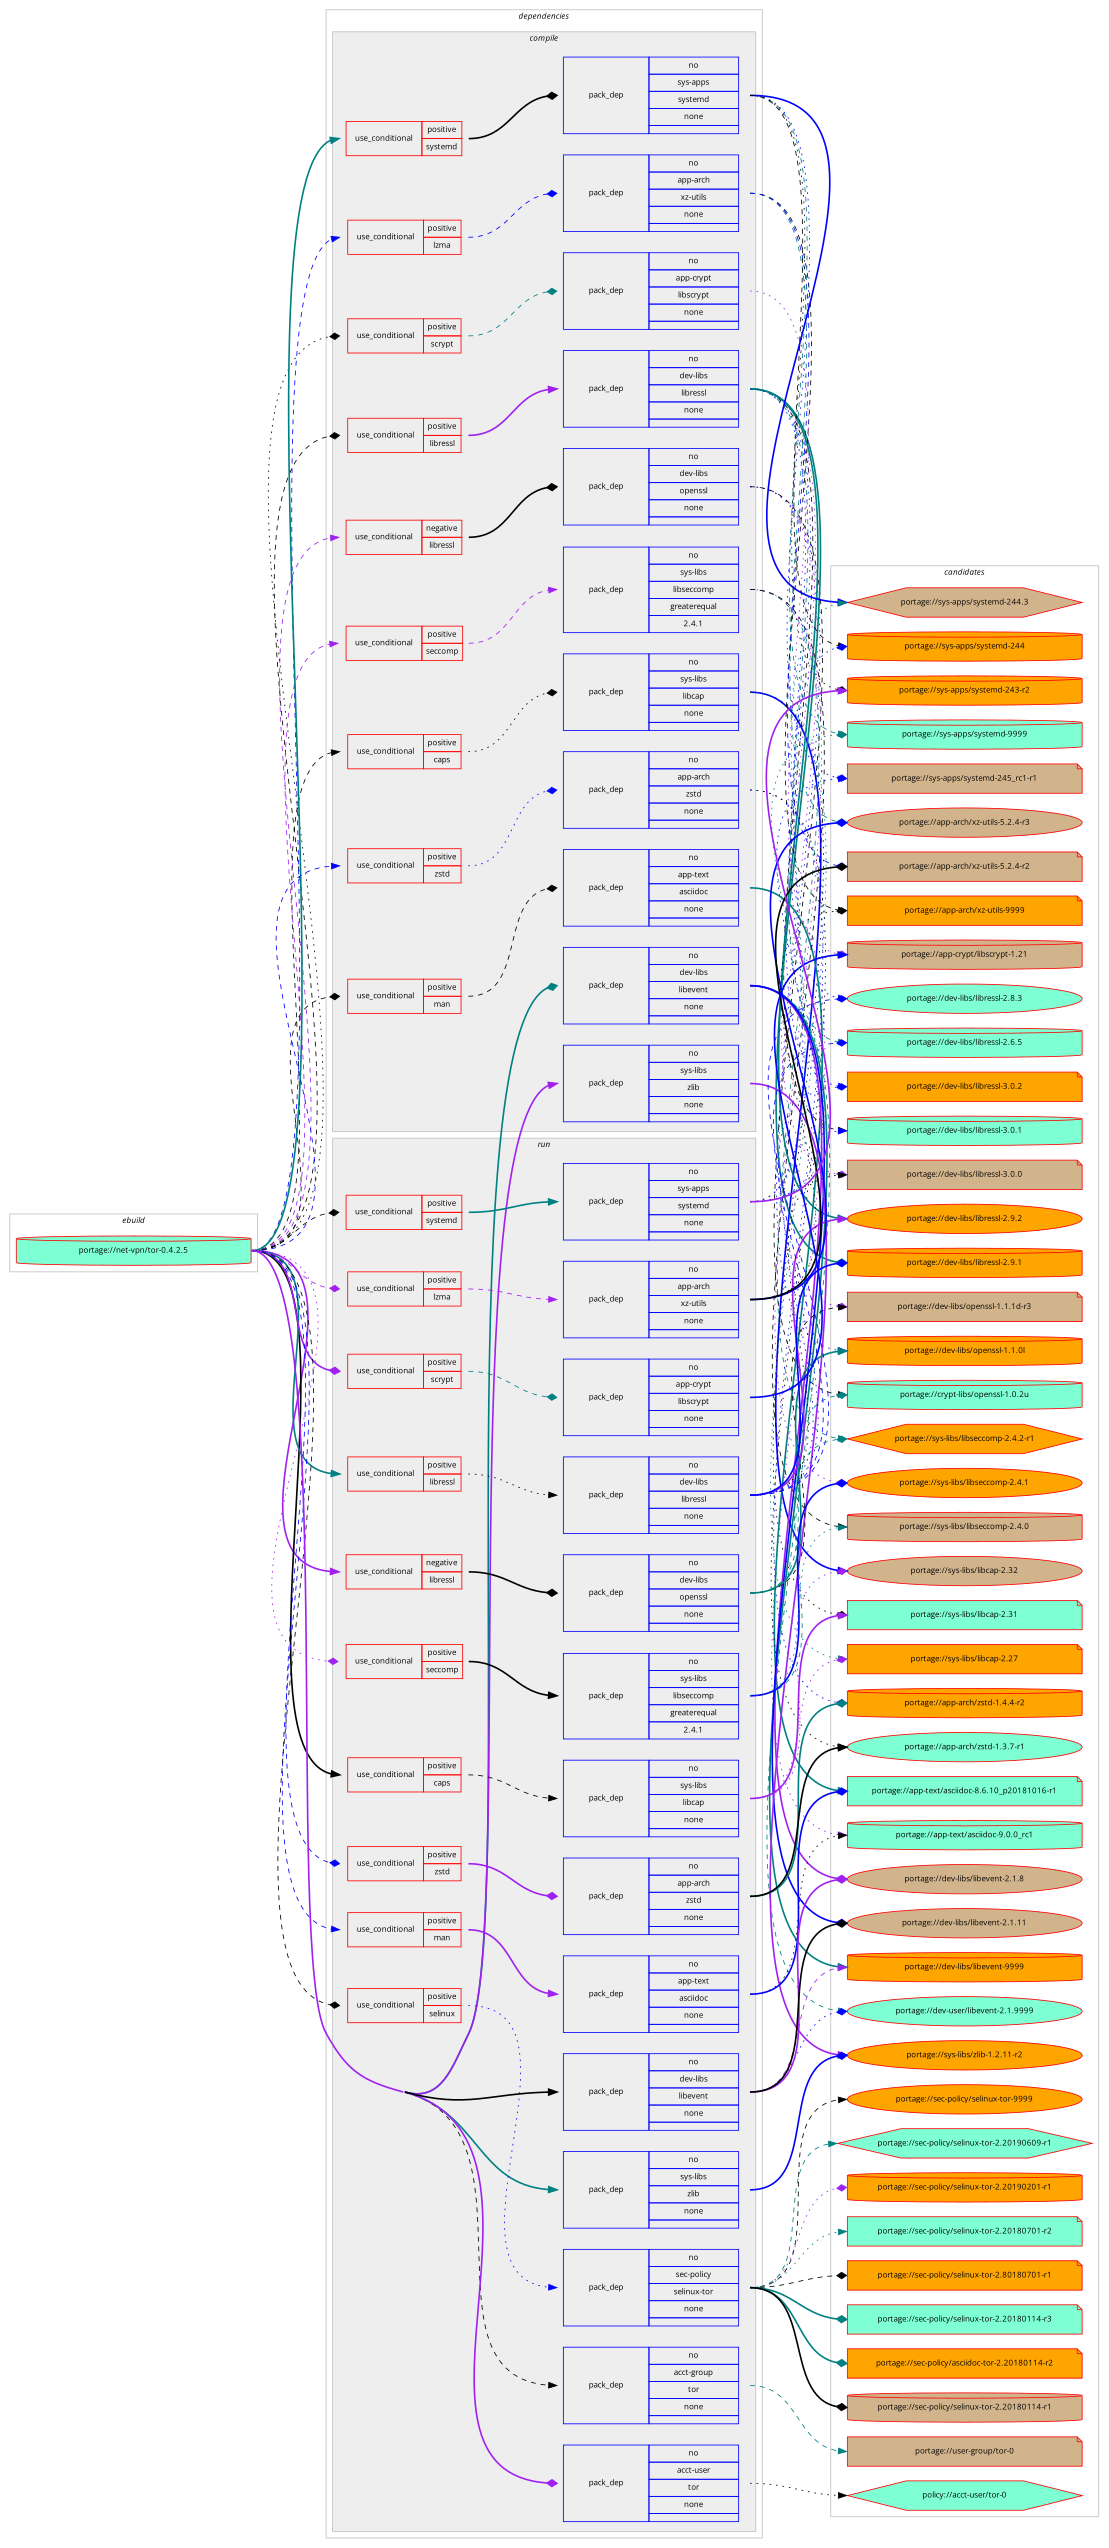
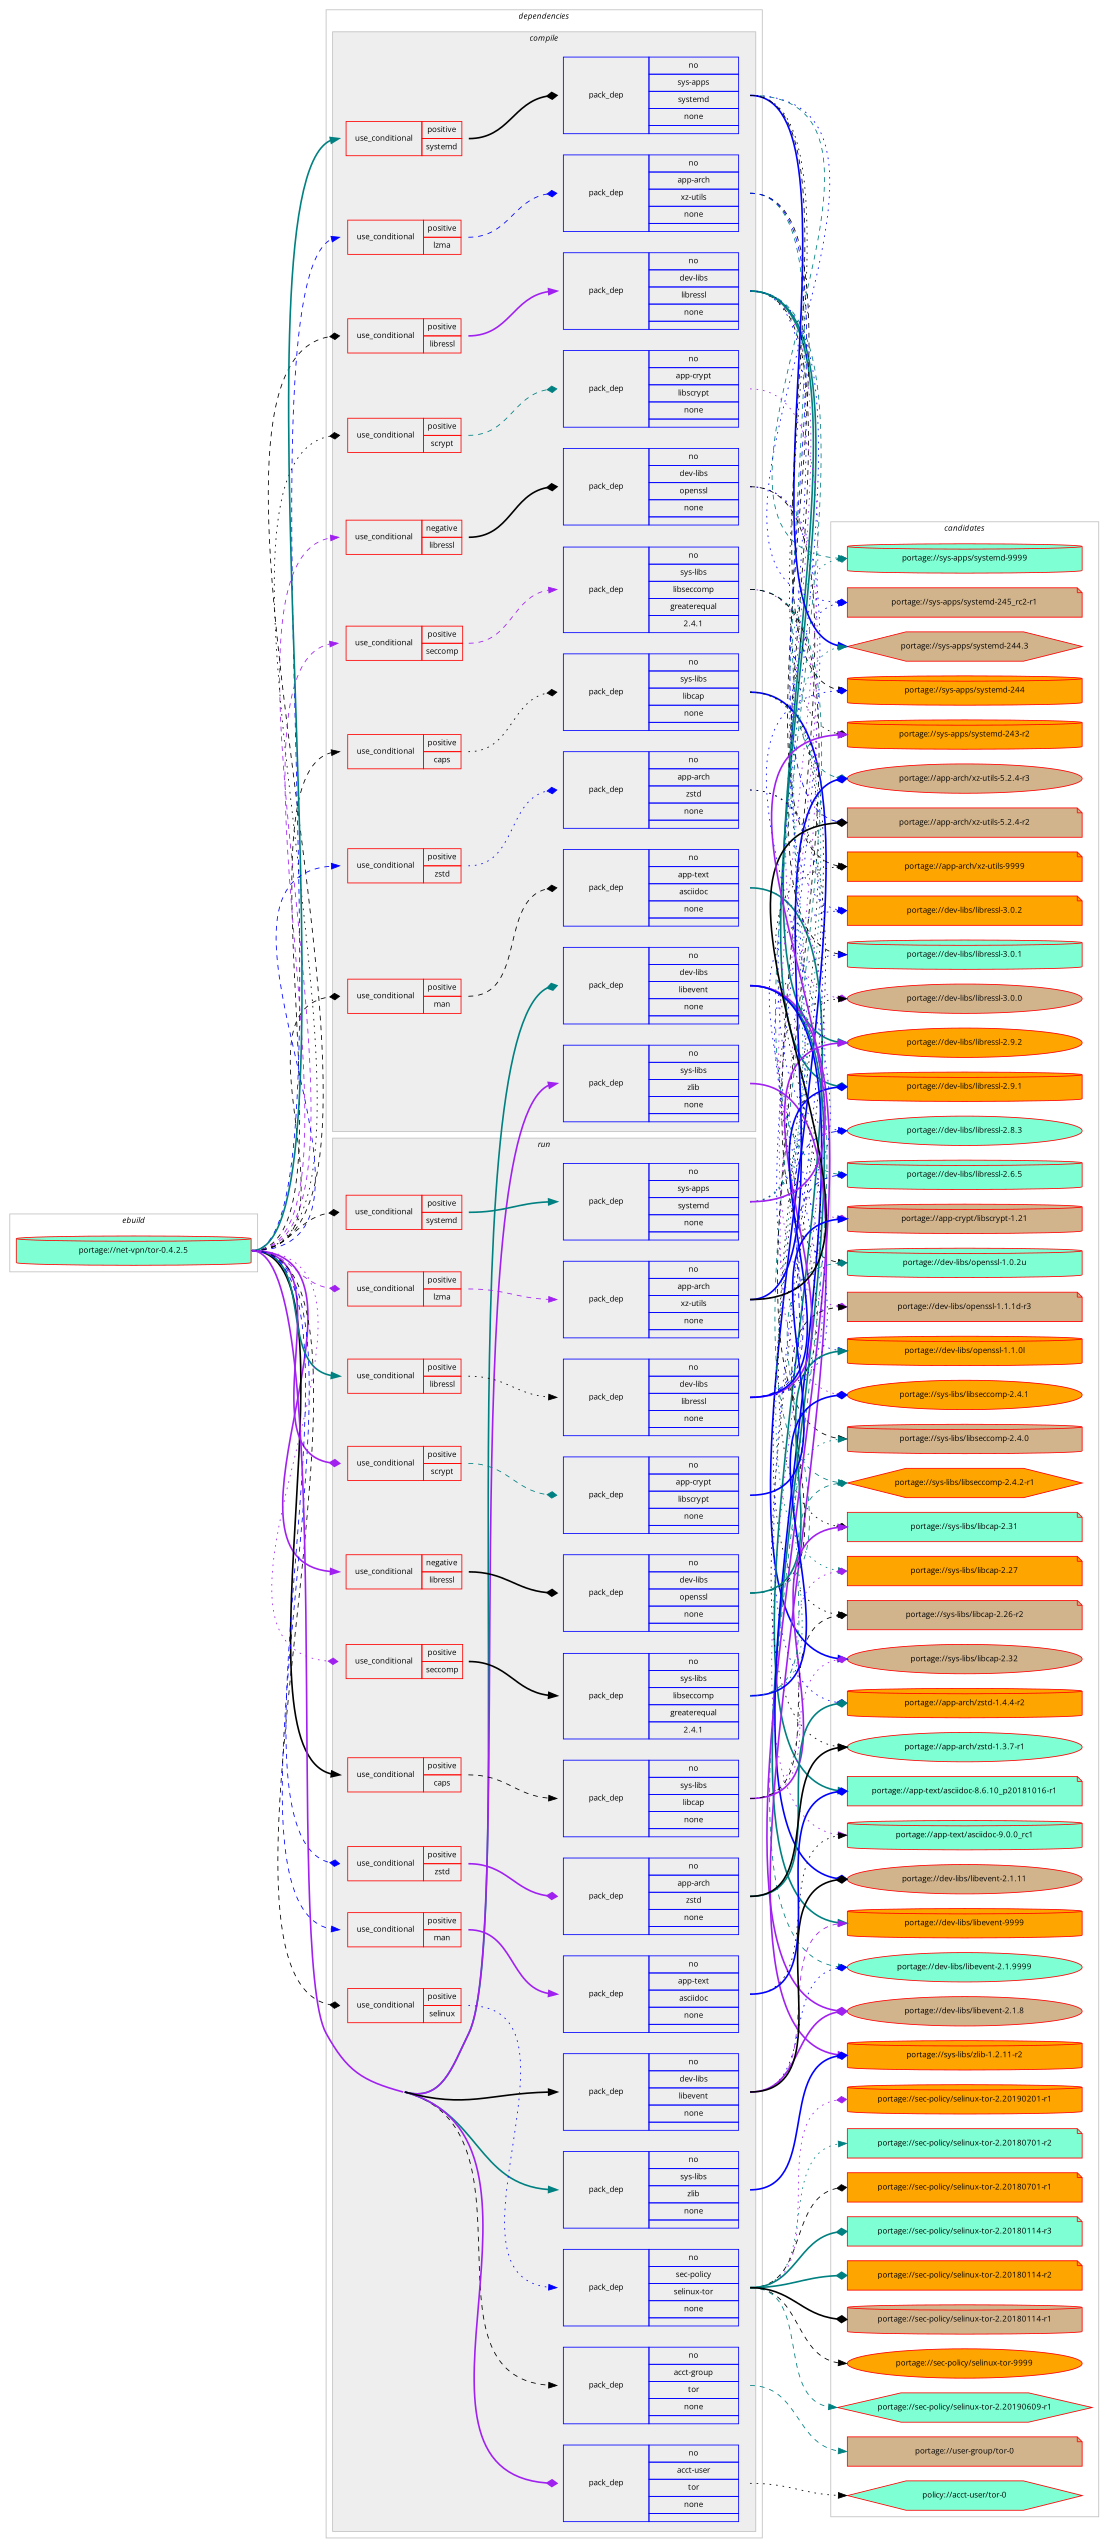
node "portage://sys-apps/systemd-245_rc1-r1": label "portage://sys-apps/systemd-245_rc1-r1" -> "portage://sys-apps/systemd-245_rc2-r1"
node "portage://dev-libs/libressl-3.0.0": shape note -> ellipse
node "portage://crypt-libs/openssl-1.0.2u": label "portage://crypt-libs/openssl-1.0.2u" -> "portage://dev-libs/openssl-1.0.2u"
node "portage://sys-libs/libcap-2.26-r2": added
node "portage://dev-user/libevent-2.1.9999": label "portage://dev-user/libevent-2.1.9999" -> "portage://dev-libs/libevent-2.1.9999"
node "portage://sys-libs/zlib-1.2.11-r2": shape ellipse -> cylinder
node "portage://sec-policy/selinux-tor-2.80180701-r1": label "portage://sec-policy/selinux-tor-2.80180701-r1" -> "portage://sec-policy/selinux-tor-2.20180701-r1"
node "portage://sec-policy/asciidoc-tor-2.20180114-r2": label "portage://sec-policy/asciidoc-tor-2.20180114-r2" -> "portage://sec-policy/selinux-tor-2.20180114-r2"
